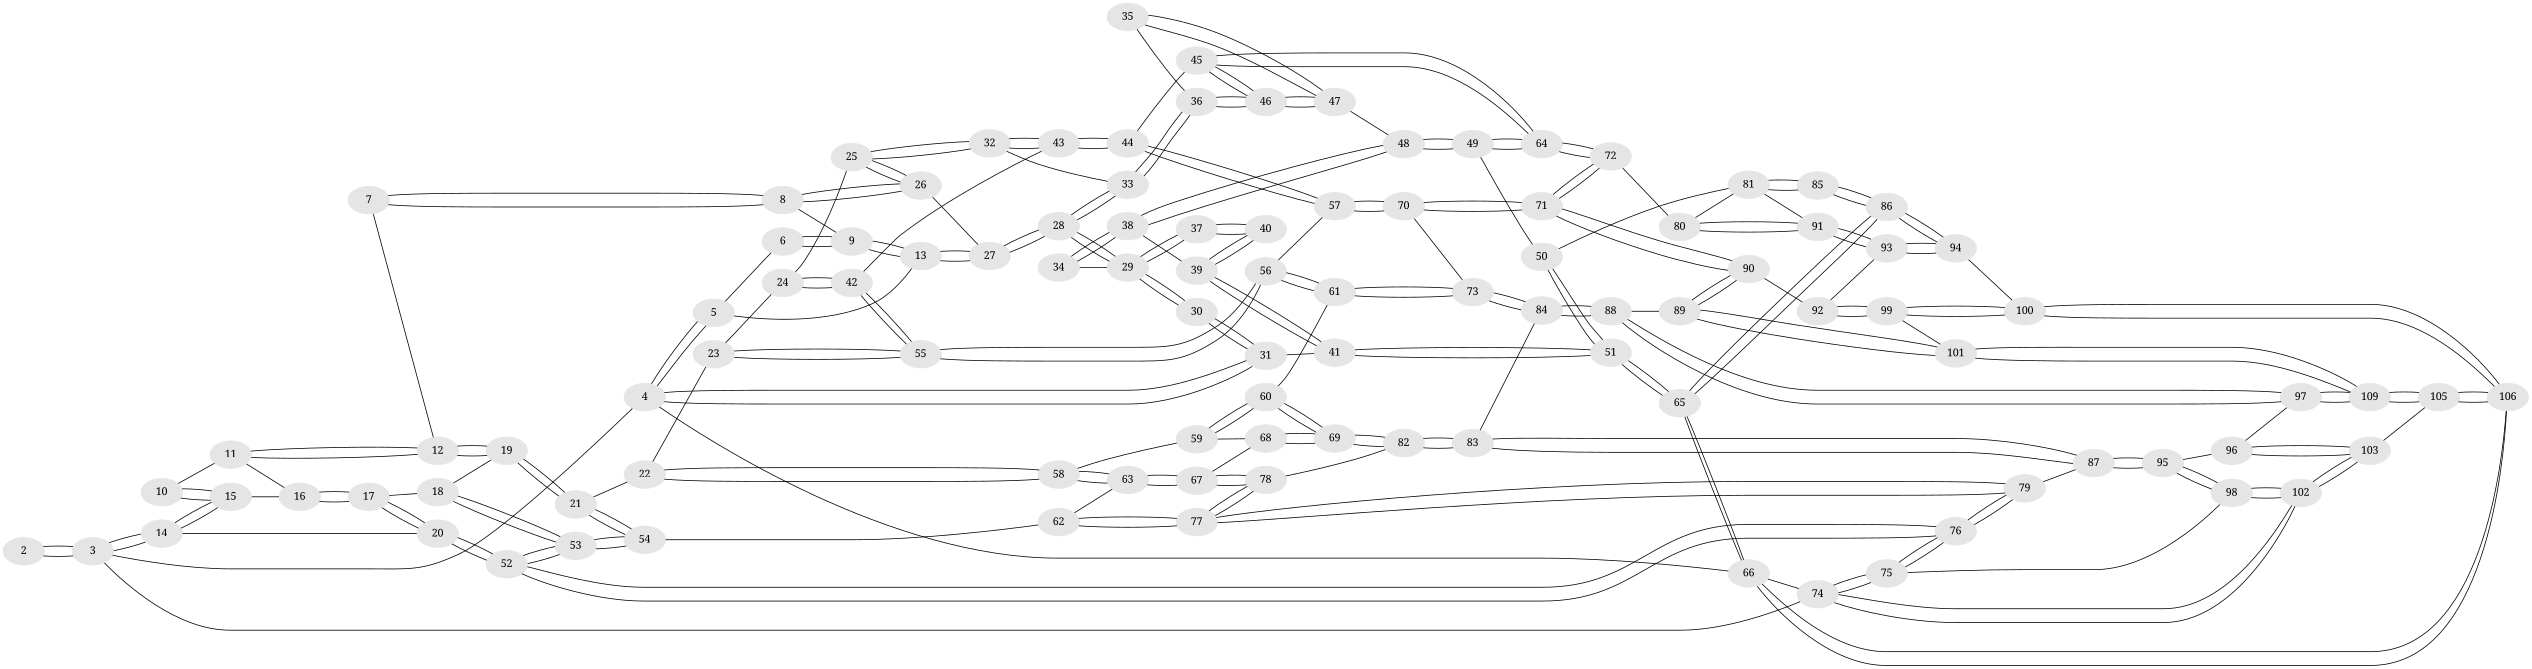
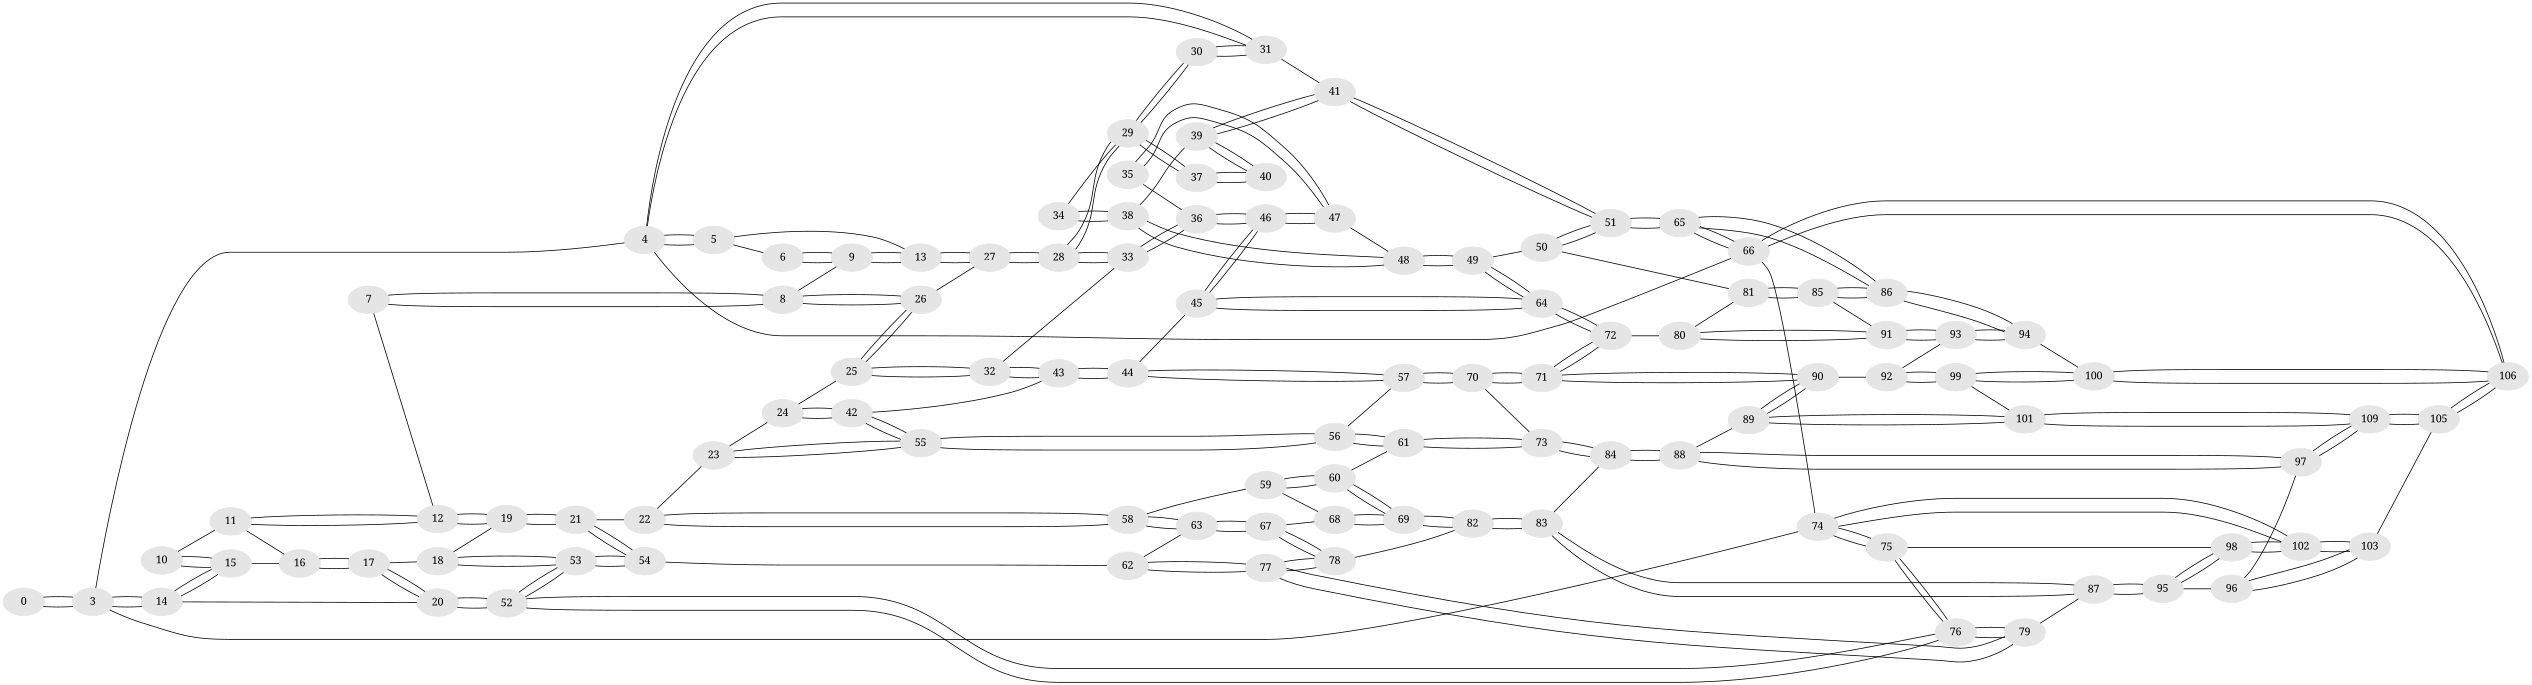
edge "81" -- "91": now "85" -- "91"
node "2": label "2" -> "0"
